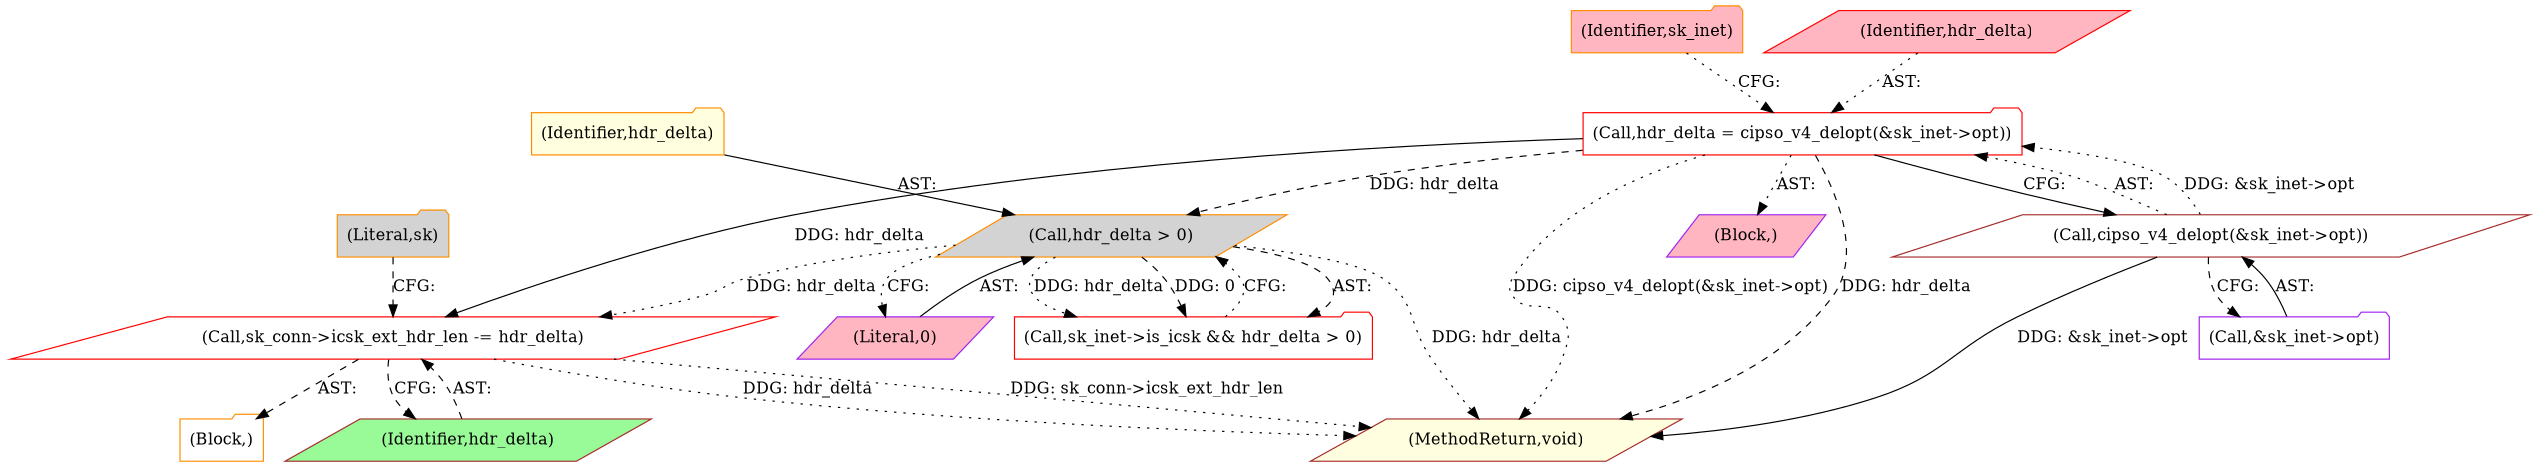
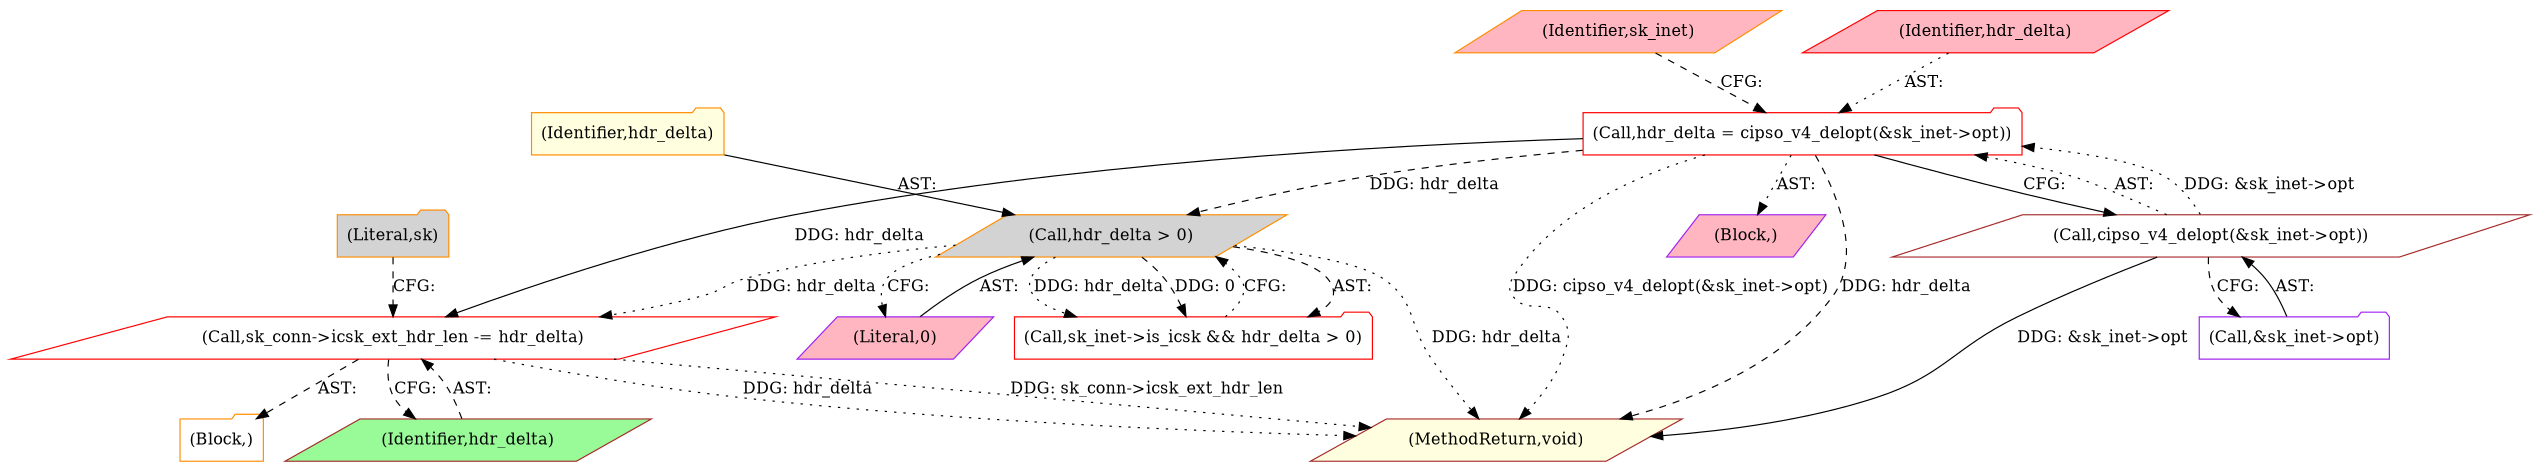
node "(Identifier,sk_inet)": shape folder -> parallelogram
edge "(Identifier,sk_inet)" -> "(Call,hdr_delta = cipso_v4_delopt(&sk_inet->opt))": style dotted -> dashed
